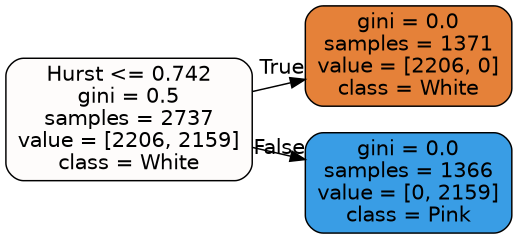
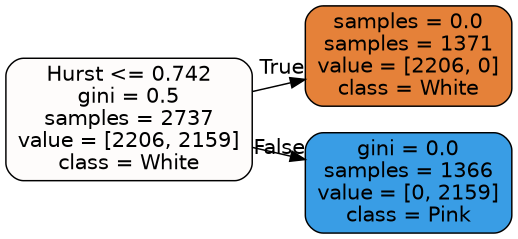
node "gini = 0.0 samples = 1371 value = [2206, 0] class = White": label "gini = 0.0 samples = 1371 value = [2206, 0] class = White" -> "samples = 0.0 samples = 1371 value = [2206, 0] class = White"
